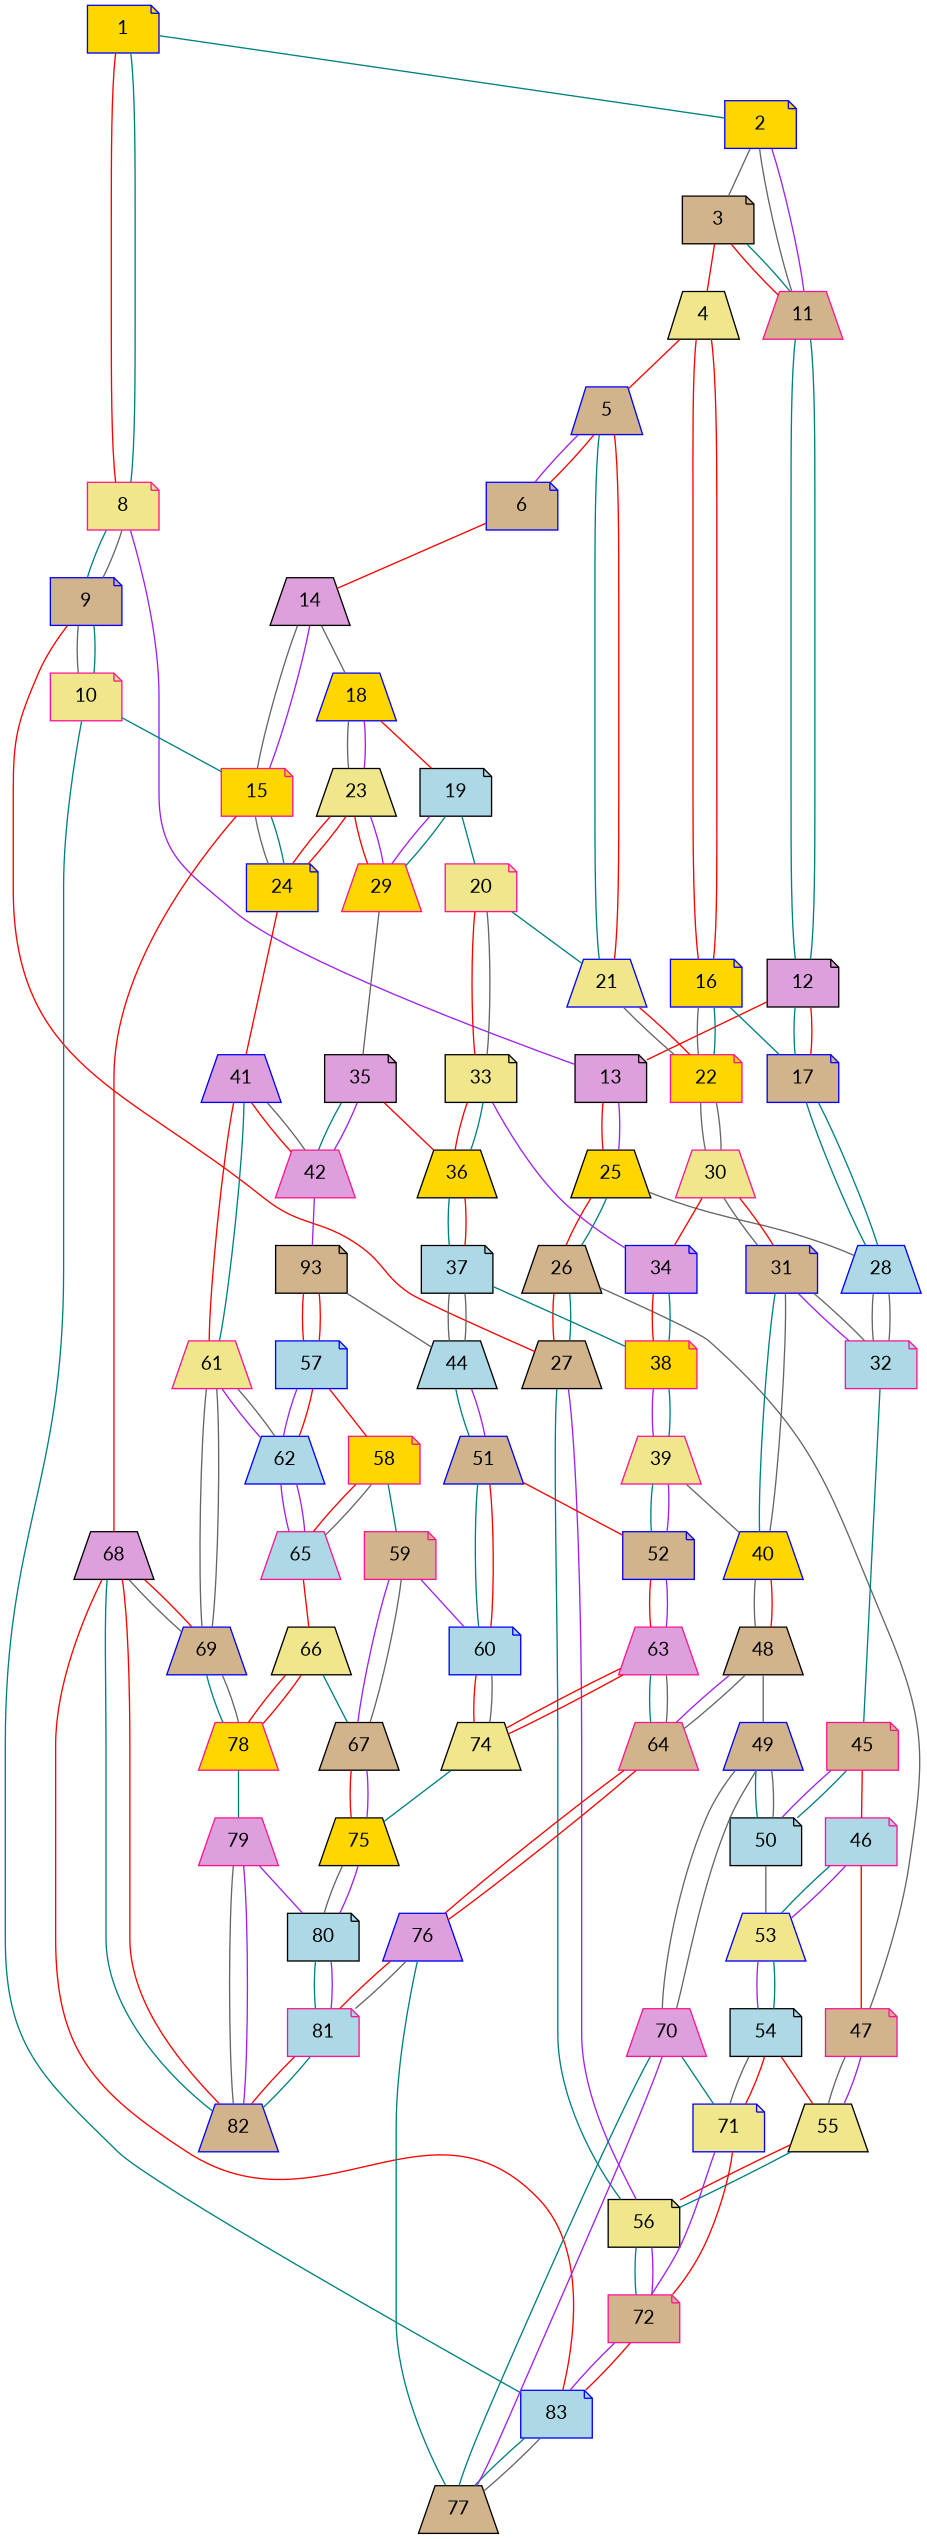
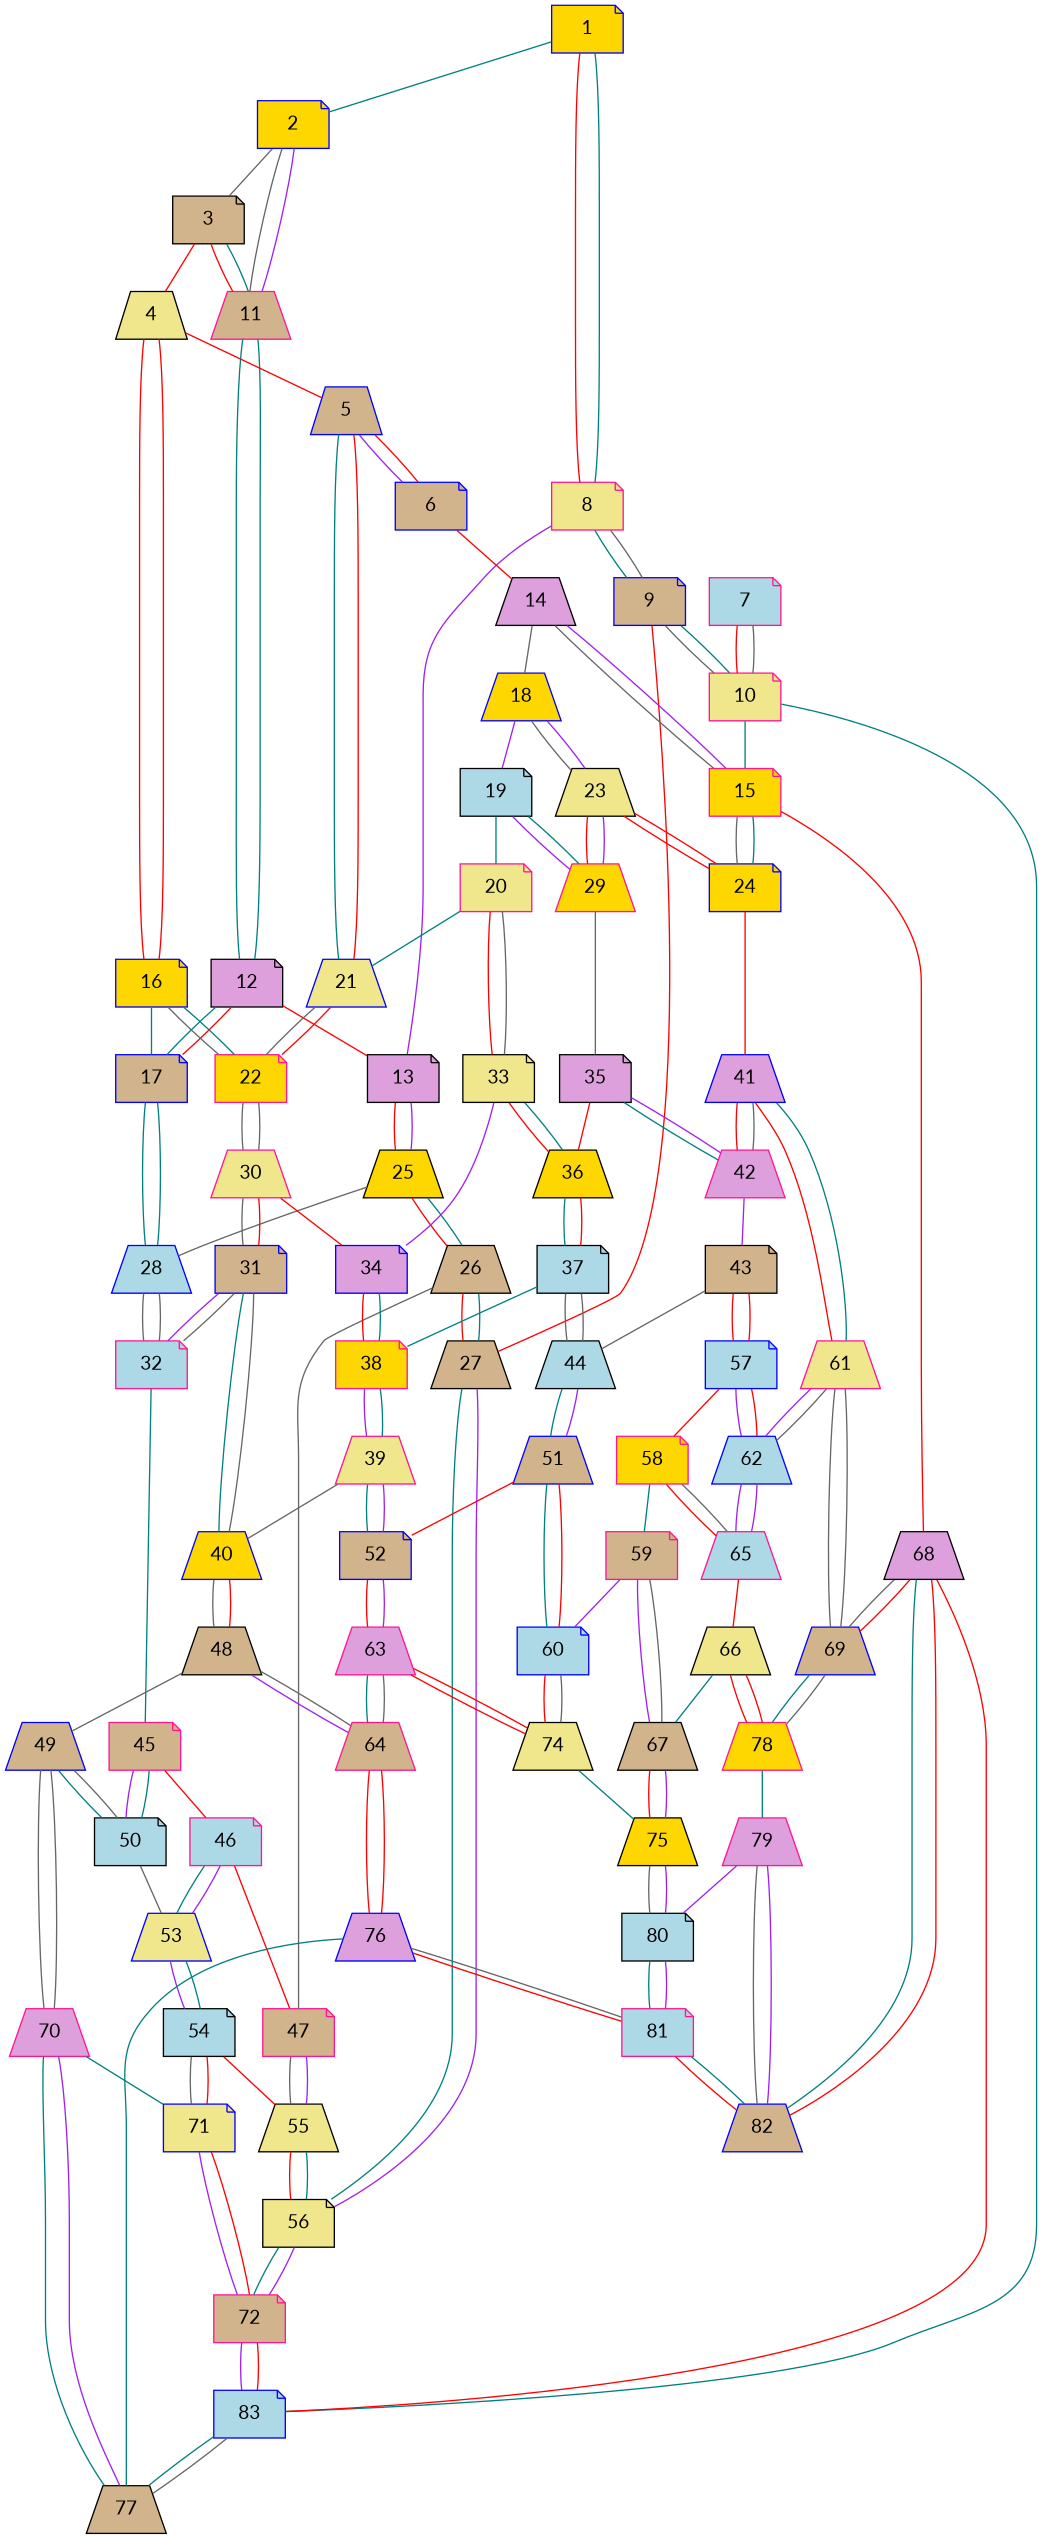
node "7": added
edge "18" -- "19": color red -> purple
node "93": label "93" -> "43"
